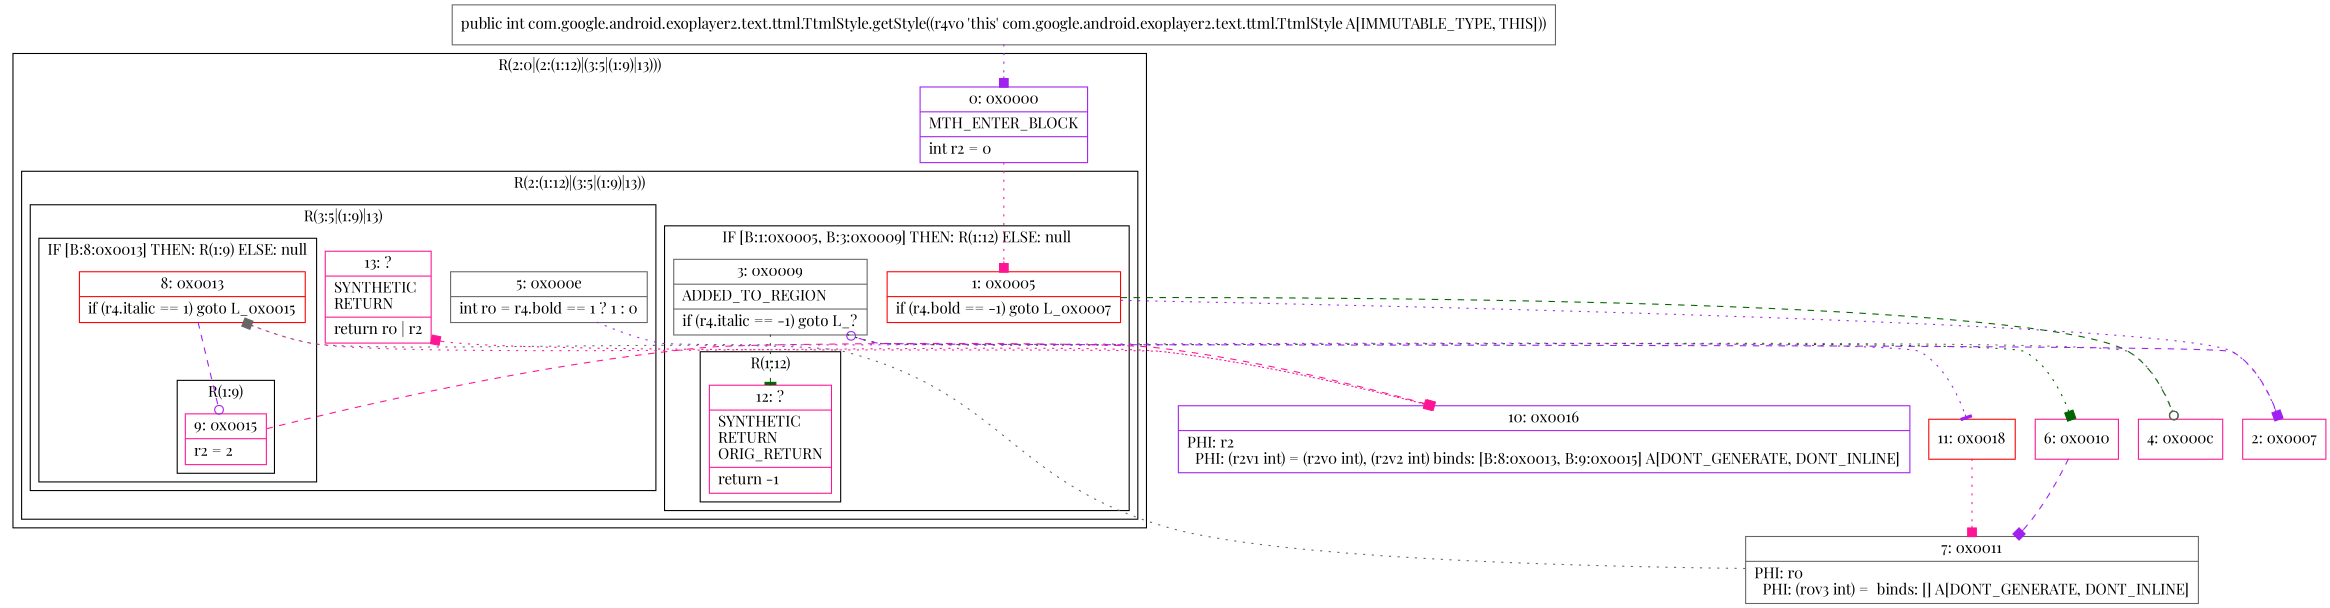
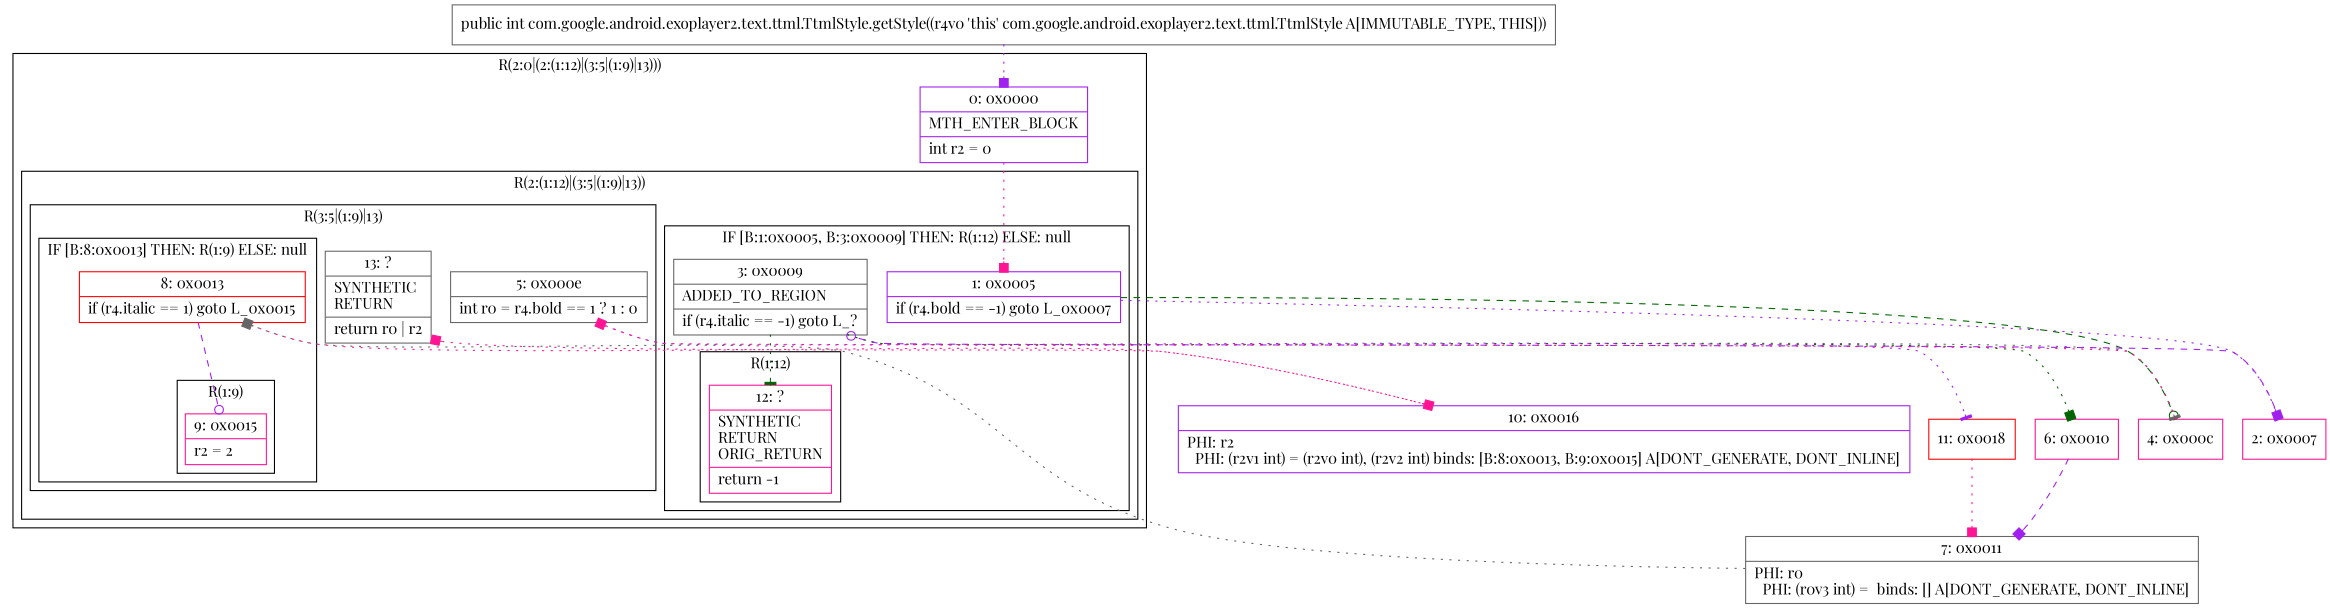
node "13: ?": color deeppink -> gray40
node "1: 0x0005": color red -> purple
edge "3: 0x0009" -> "4: 0x000c": arrowhead odot -> tee
edge "4: 0x000c" -> "5: 0x000e": added
edge "9: 0x0015" -> "10: 0x0016": removed
